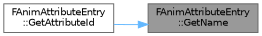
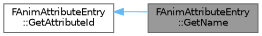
edge "FAnimAttributeEntry ::GetAttributeId" -> "FAnimAttributeEntry ::GetName": reversed
